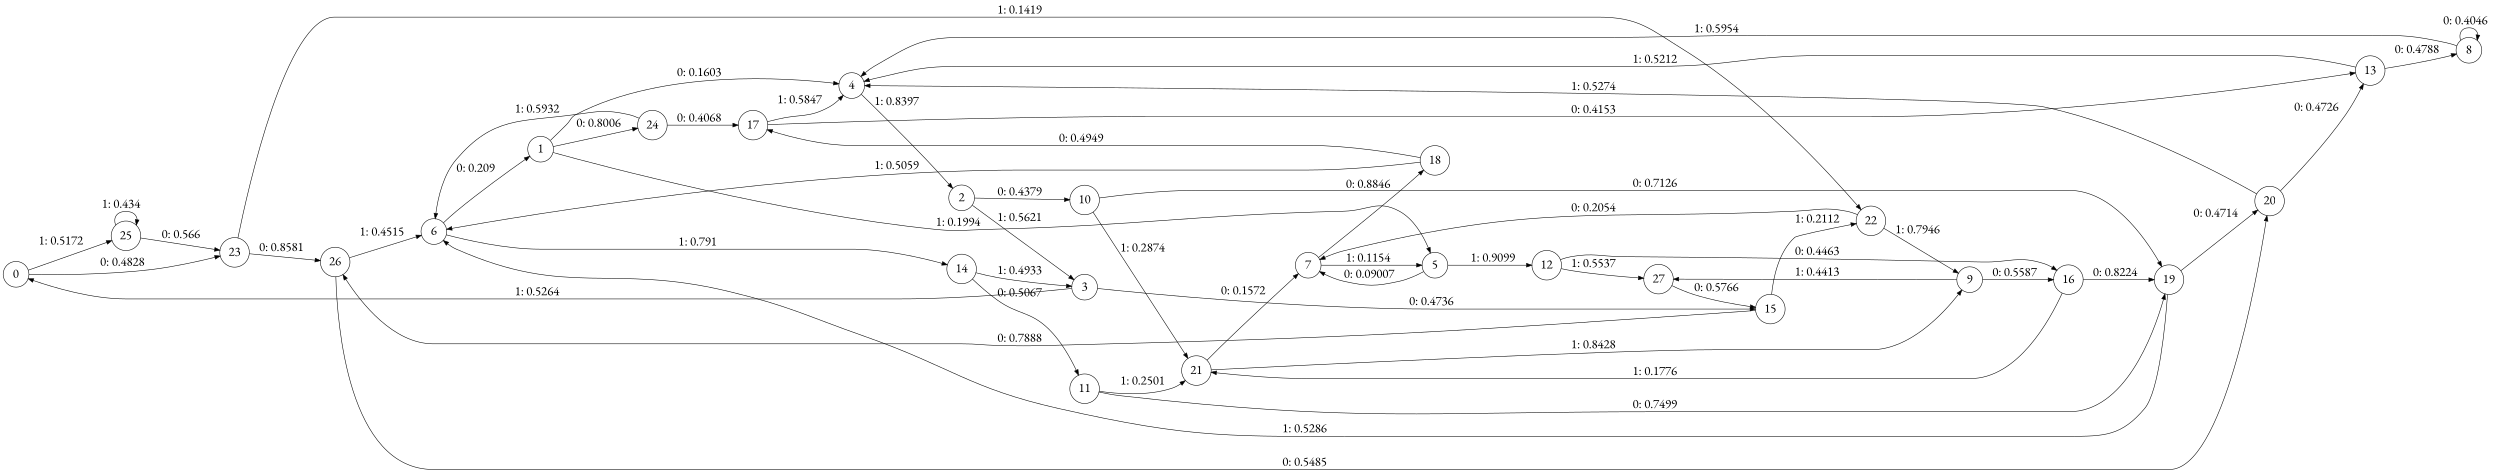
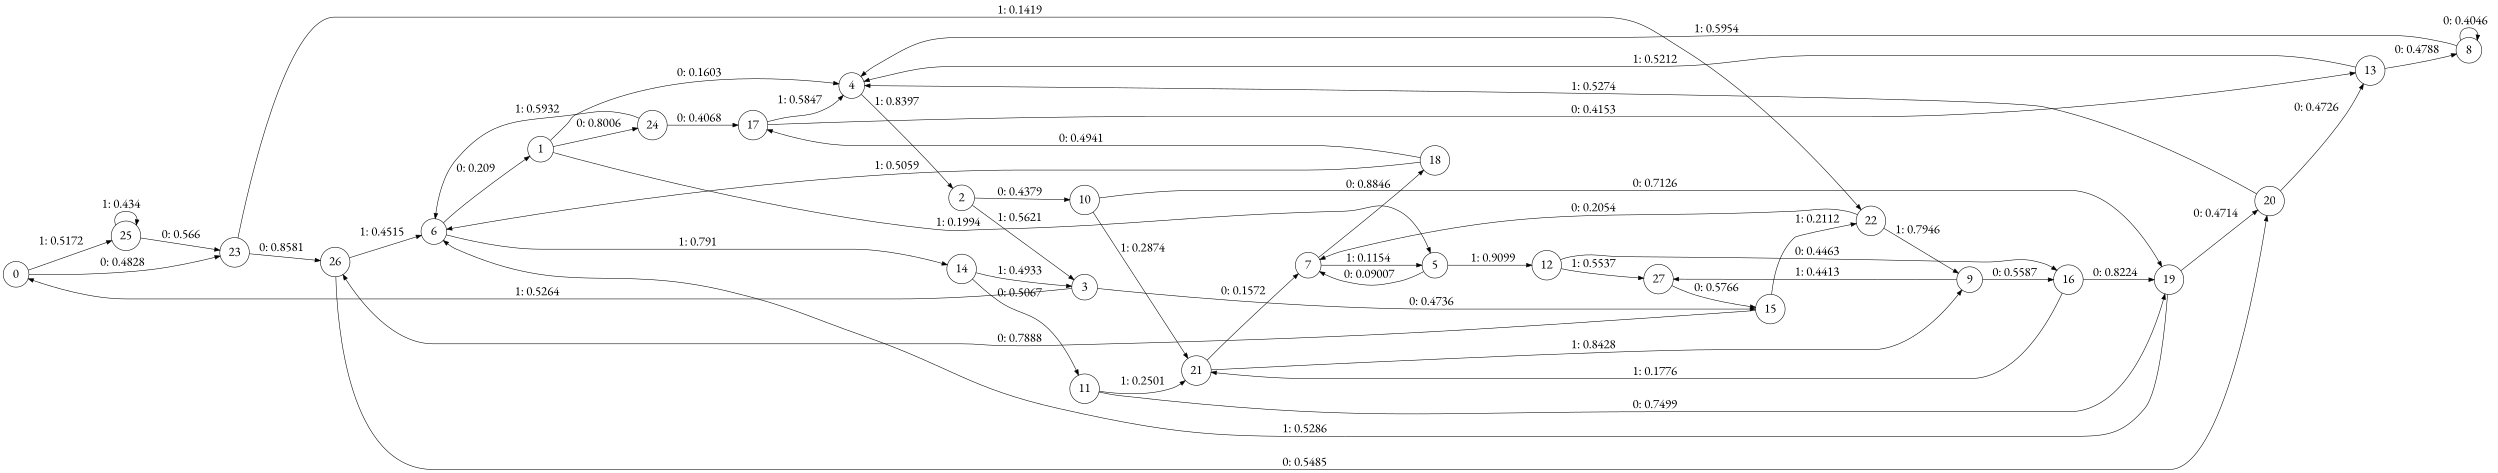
edge "18" -> "17": label "0: 0.4949   " -> "0: 0.4941   "
